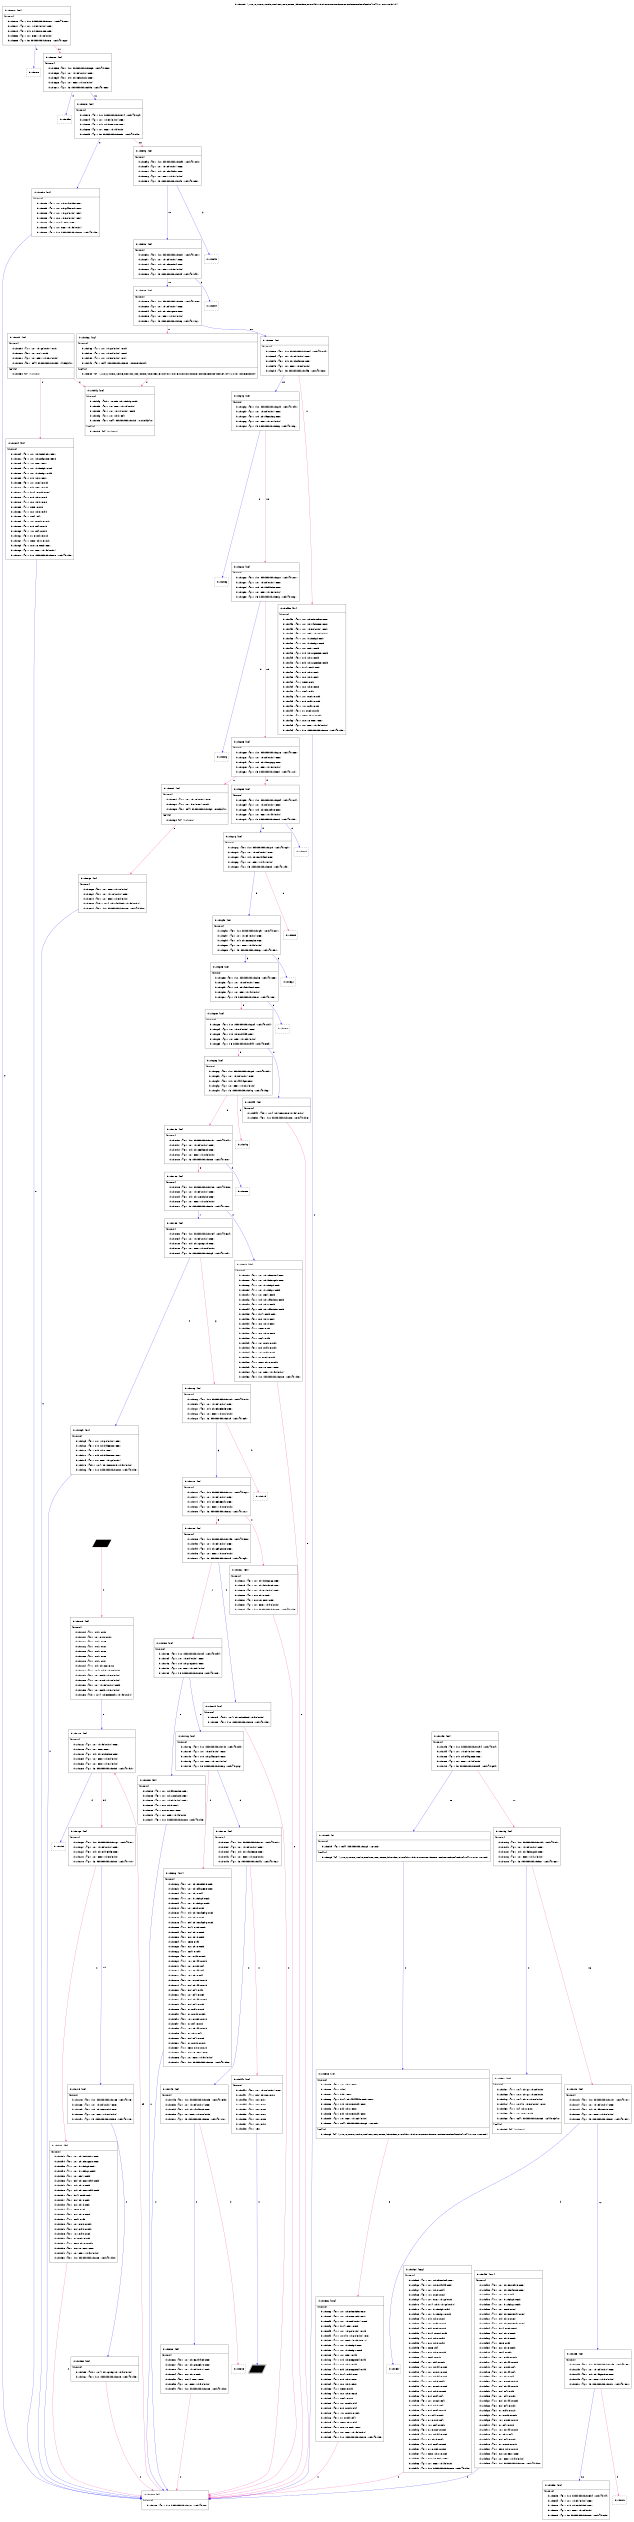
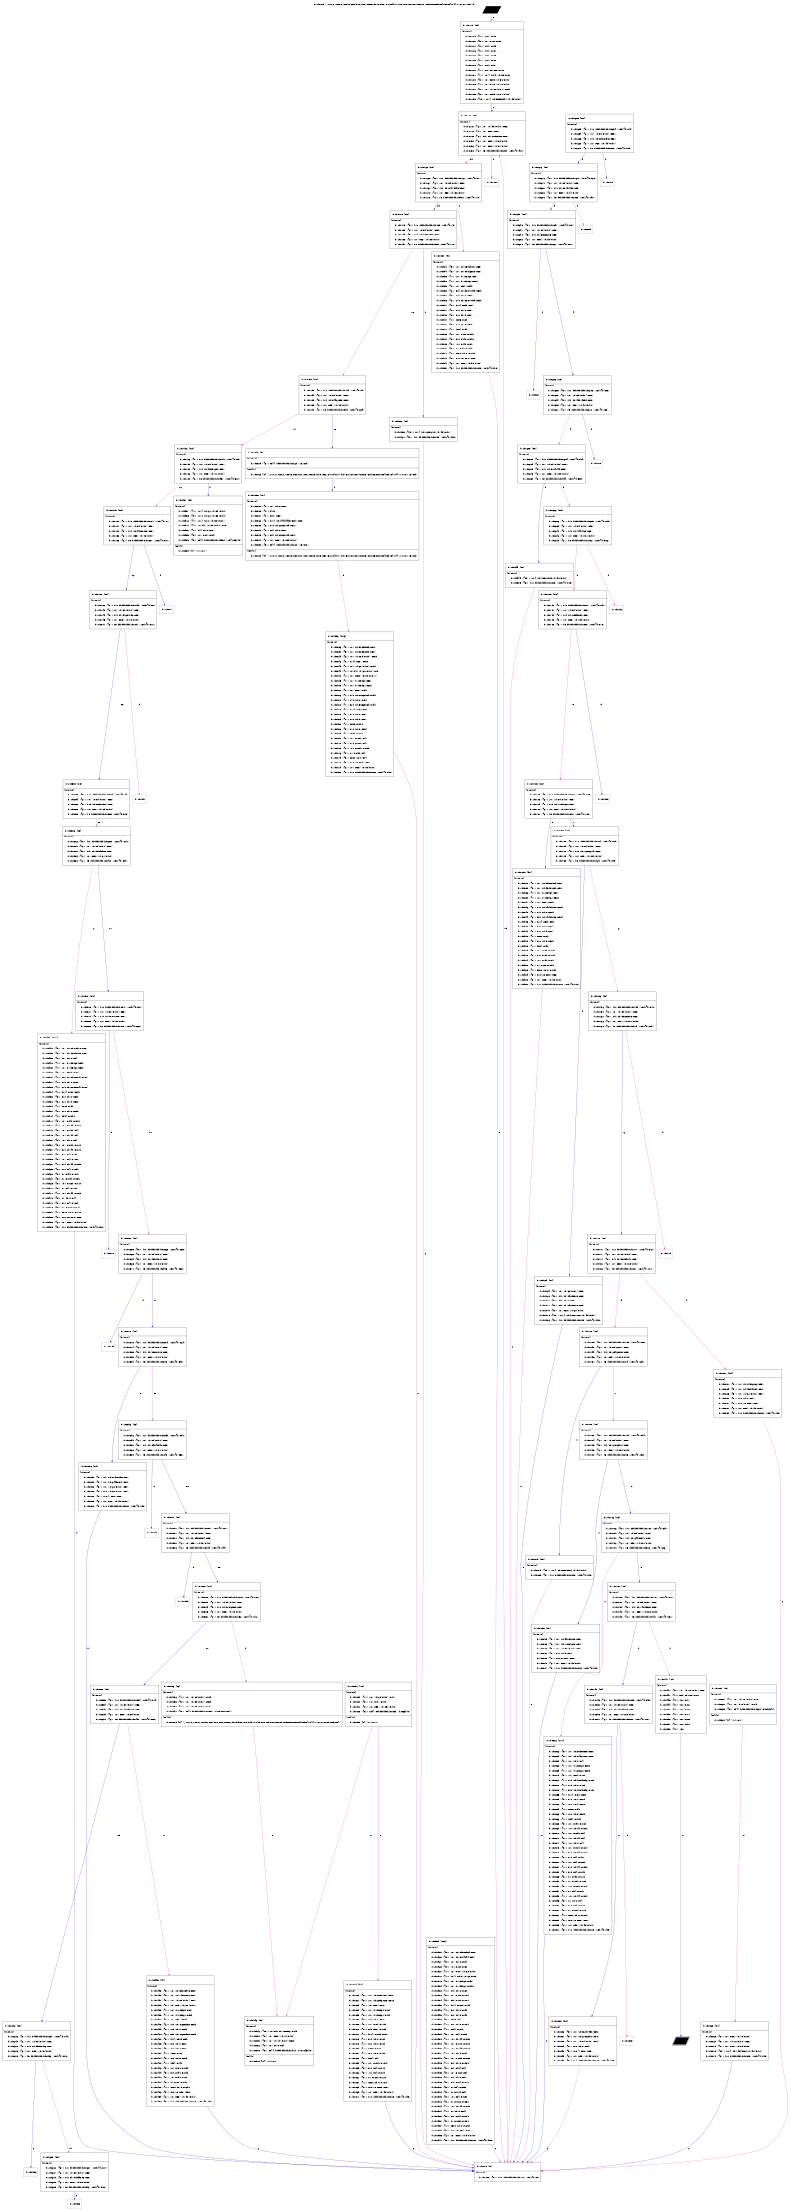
edge "0x40147e [28]" -> "0x40149a [28]": added, label "18"
node "0x40163e [28]": removed
node "0x401526 [28]": added
